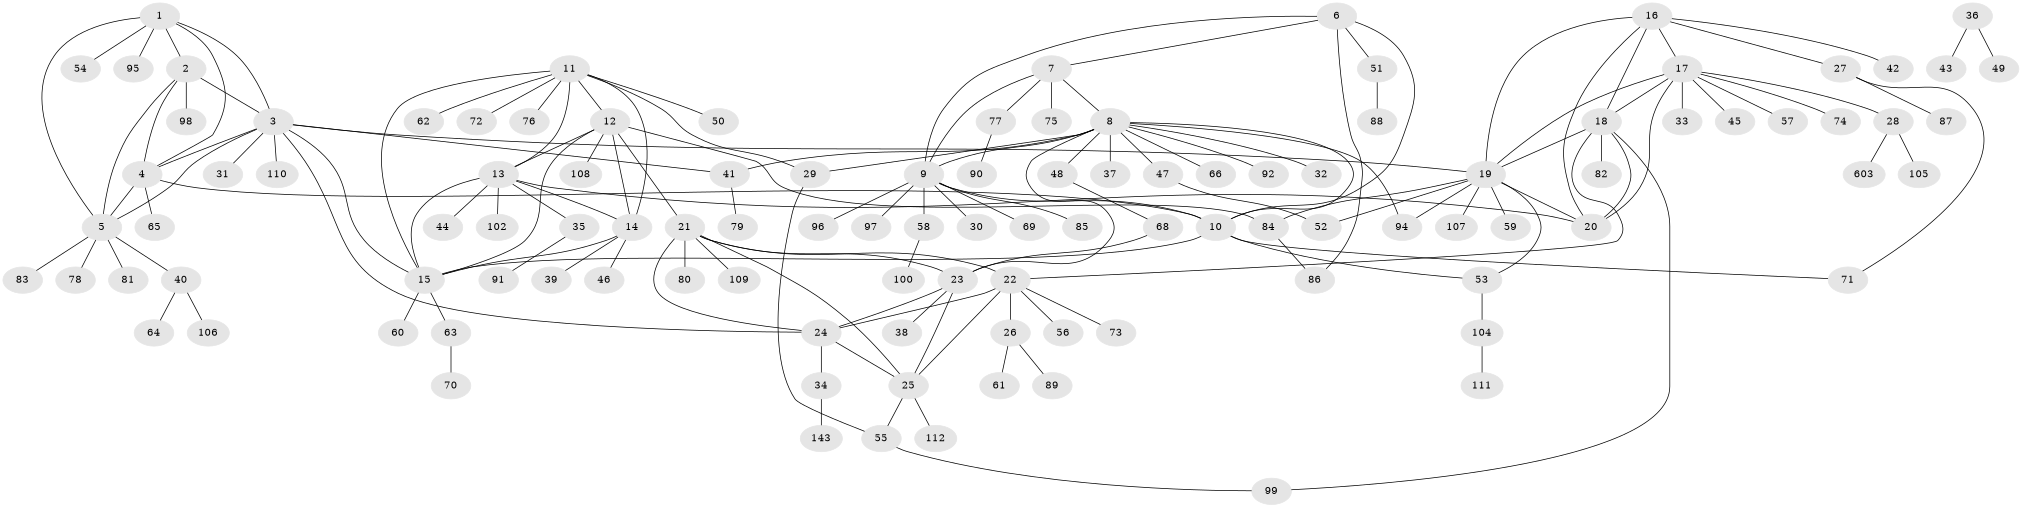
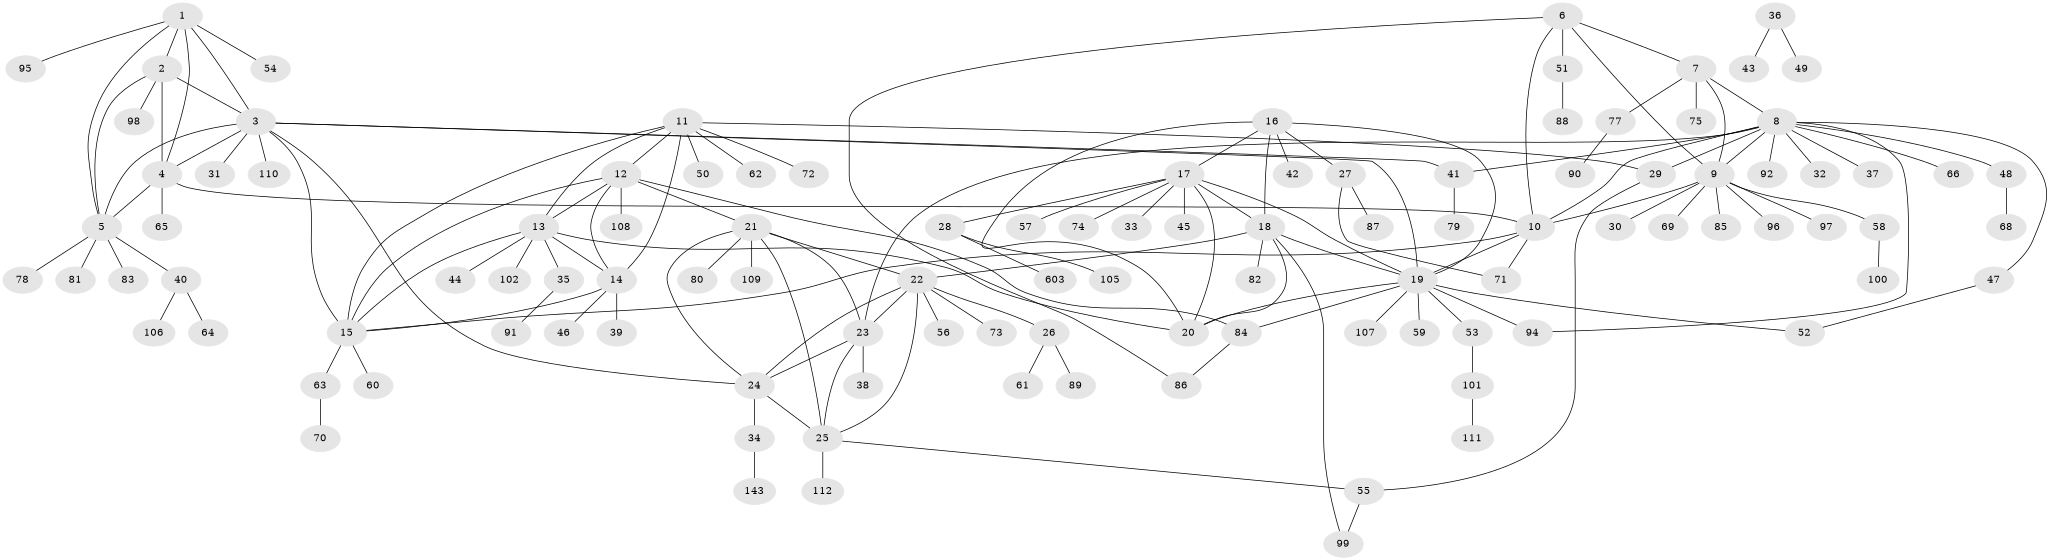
node "76": removed
edge "68" -- "23": now "22" -- "23"
edge "10" -- "53": now "10" -- "19"
node "104": label "104" -> "101"
